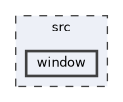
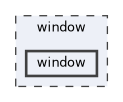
cluster "src": label "src" -> "window"
